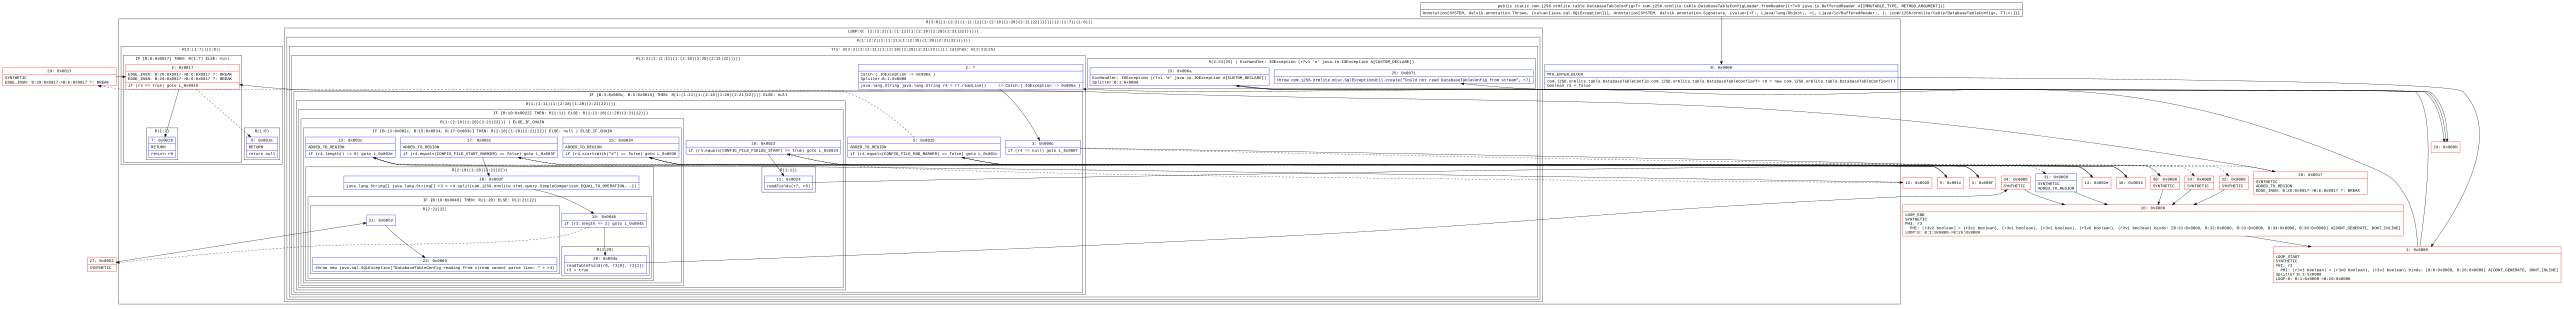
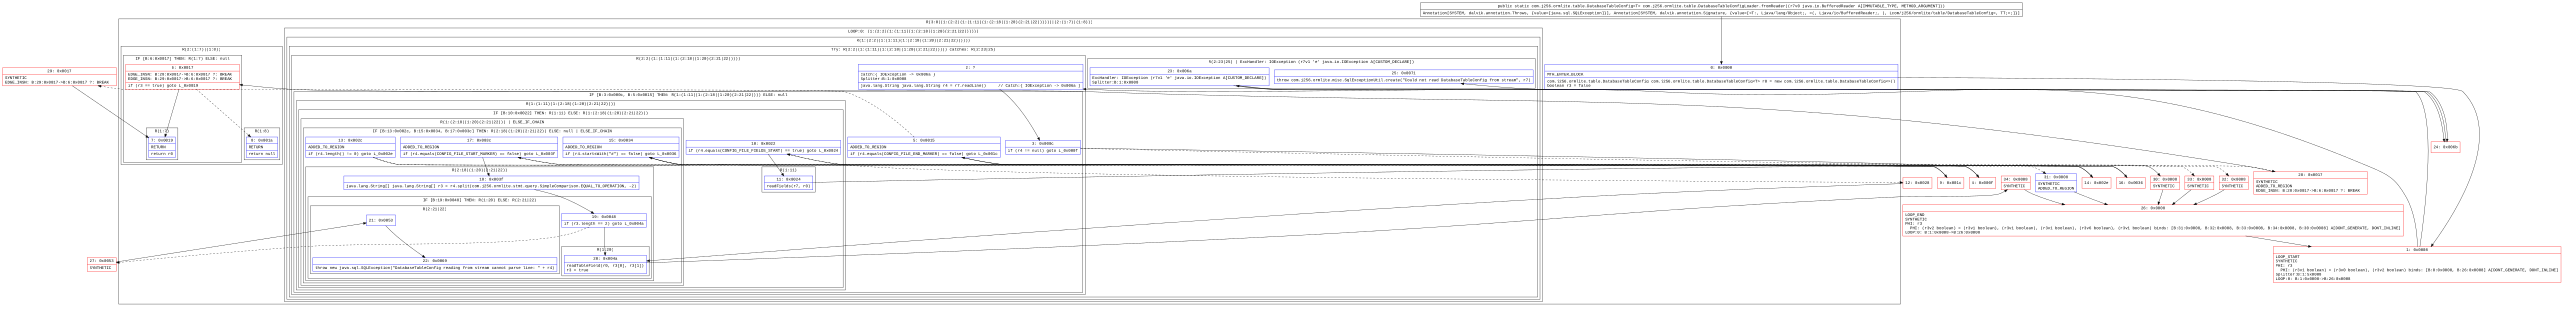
edge "29: 0x0017" -> "6: 0x0017": now "29: 0x0017" -> "7: 0x0019"
edge "12: 0x0028" -> "13: 0x002c": now "12: 0x0028" -> "20: 0x004a"
